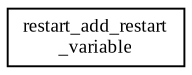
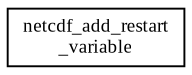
node "restart_add_restart _variable": label "restart_add_restart _variable" -> "netcdf_add_restart _variable"
